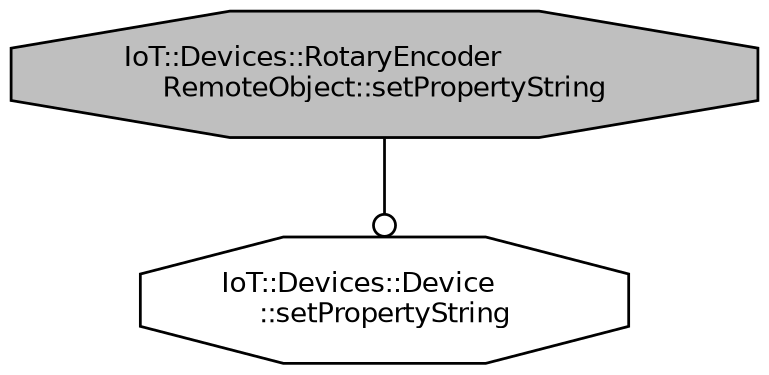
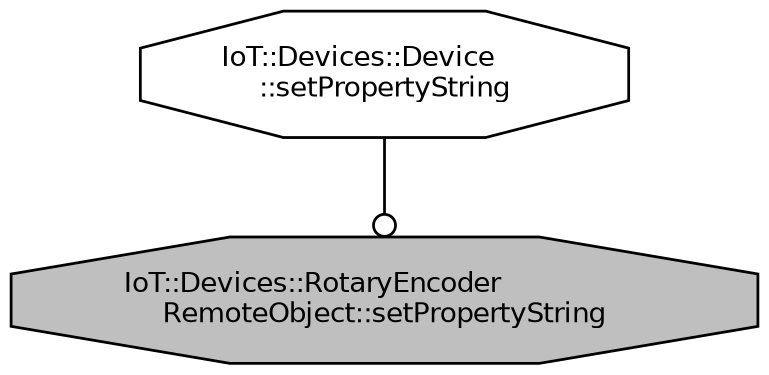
edge "IoT::Devices::RotaryEncoder RemoteObject::setPropertyString" -> "IoT::Devices::Device ::setPropertyString": reversed
